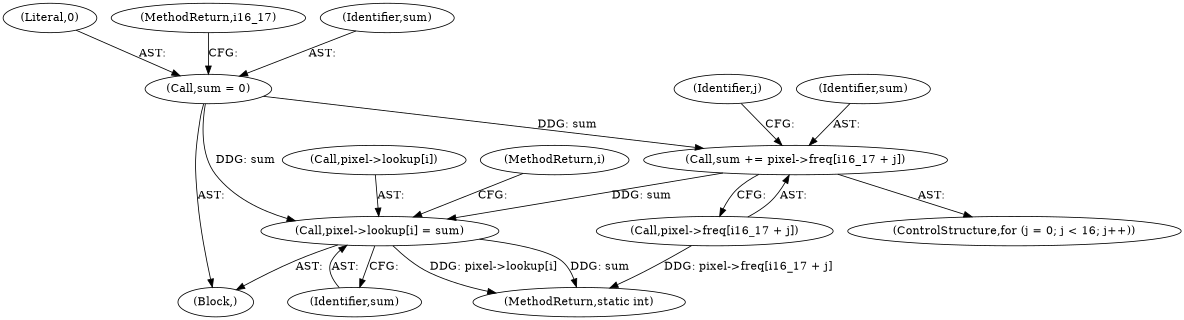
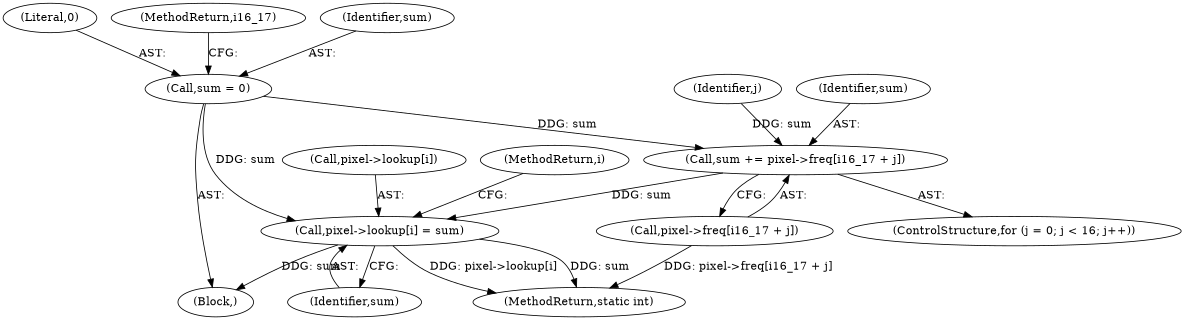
edge "(Identifier,j)" -> "(Call,sum += pixel->freq[i16_17 + j])": label "CFG: " -> "DDG: sum"
edge "(Call,pixel->lookup[i] = sum)" -> "(Block,)": label "AST: " -> "DDG: sum"
